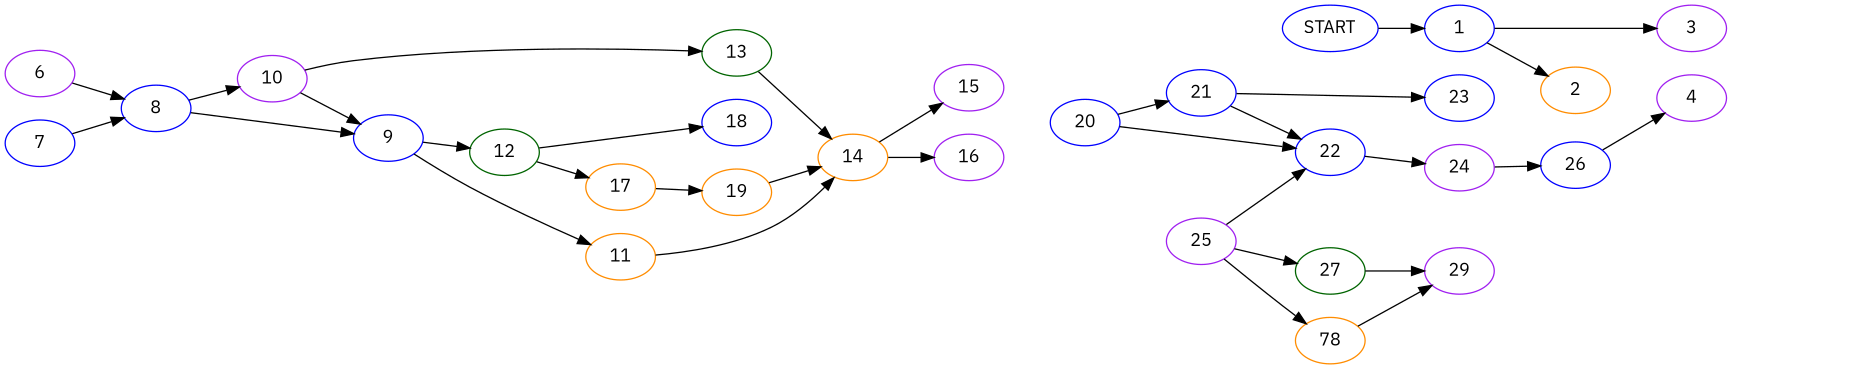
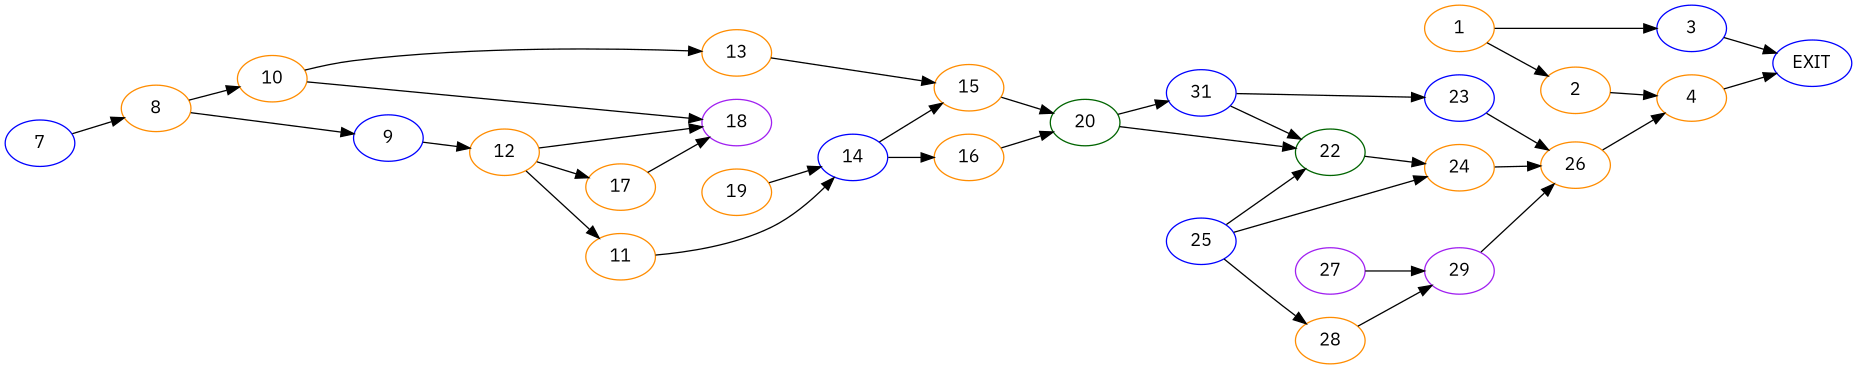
node "START": removed
node "1": color blue -> darkorange
node "3": color purple -> blue
node "13": color darkgreen -> darkorange
node "EXIT": added
node "6": removed
node "10": color purple -> darkorange
node "15": color purple -> darkorange
node "21": label "21" -> "31"
edge "2" -> "4": added
node "4": color purple -> darkorange
edge "13" -> "14": now "13" -> "15"
edge "15" -> "20": added
edge "10" -> "9": now "10" -> "18"
node "8": color blue -> darkorange
node "18": color blue -> purple
node "20": color blue -> darkgreen
edge "23" -> "26": added
edge "16" -> "20": added
node "12": color darkgreen -> darkorange
node "22": color blue -> darkgreen
node "14": color darkorange -> blue
node "16": color purple -> darkorange
node "26": color blue -> darkorange
node "24": color purple -> darkorange
edge "17" -> "19": now "17" -> "18"
edge "9" -> "11": now "12" -> "11"
edge "29" -> "26": added
node "25": color purple -> blue
edge "25" -> "27": now "25" -> "24"
node "27": color darkgreen -> purple
node "78": label "78" -> "28"
